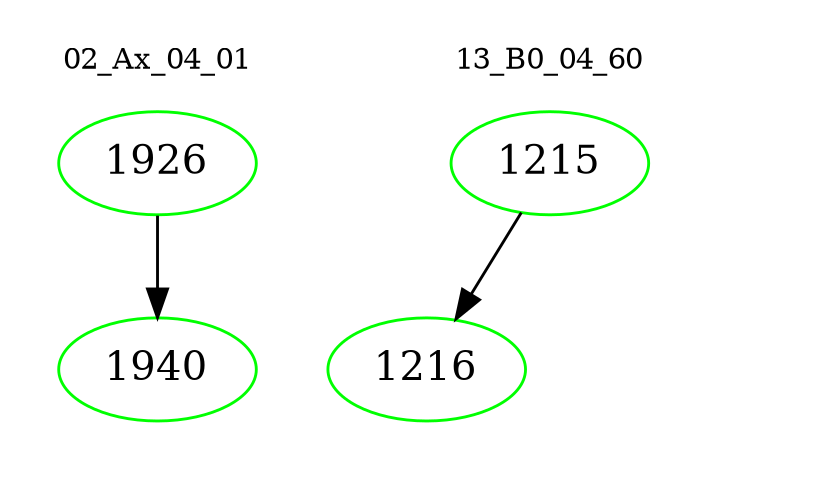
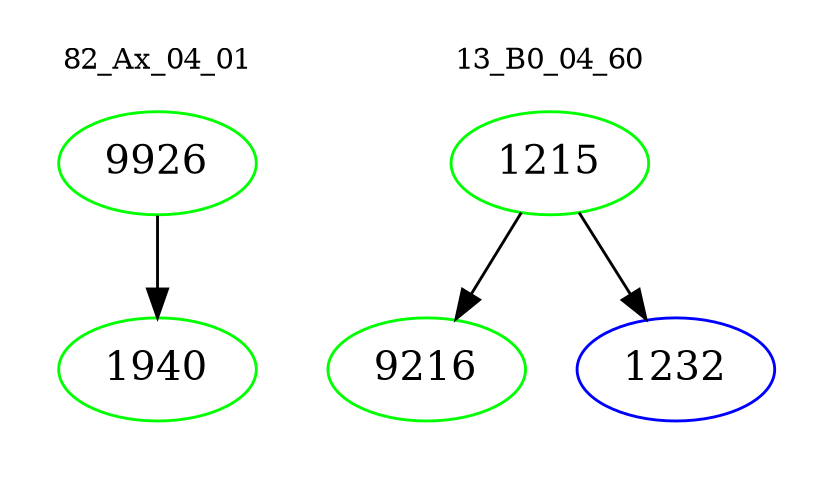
cluster "02_Ax_04_01": label "02_Ax_04_01" -> "82_Ax_04_01"
node "1926": label "1926" -> "9926"
node "1216": label "1216" -> "9216"
node "1232": added
